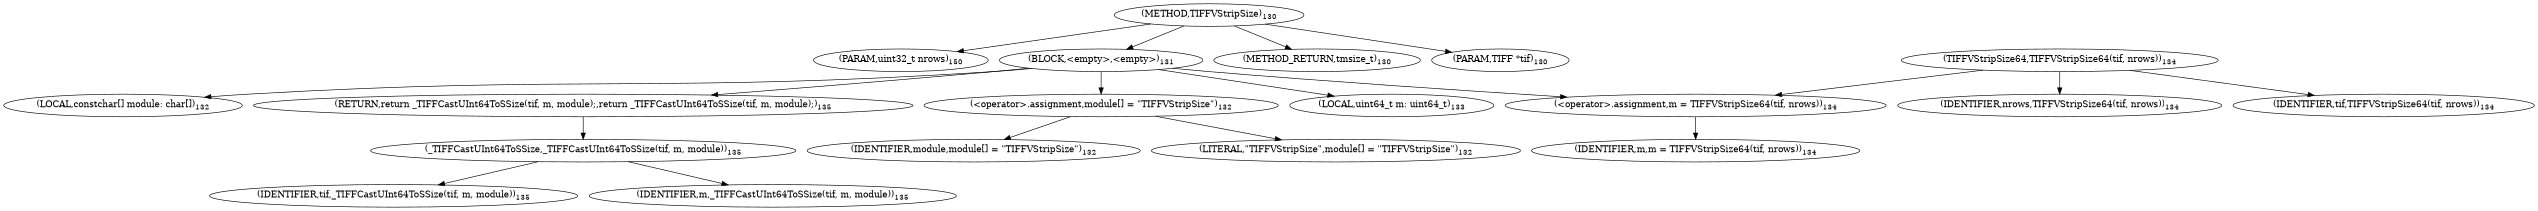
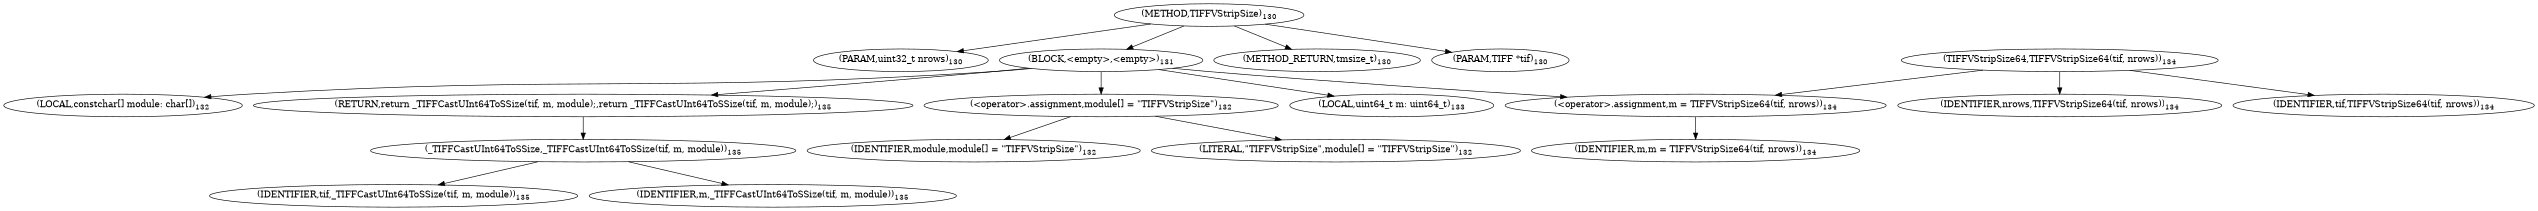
node "(PARAM,uint32_t nrows)": text "150" -> "130"
